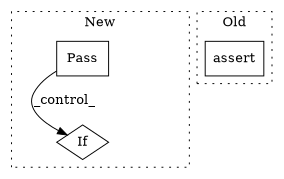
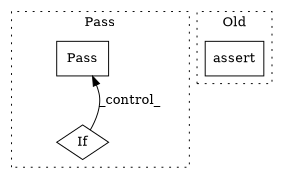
cluster "New": label "New" -> "Pass"
edge "Pass" -> "If": reversed
